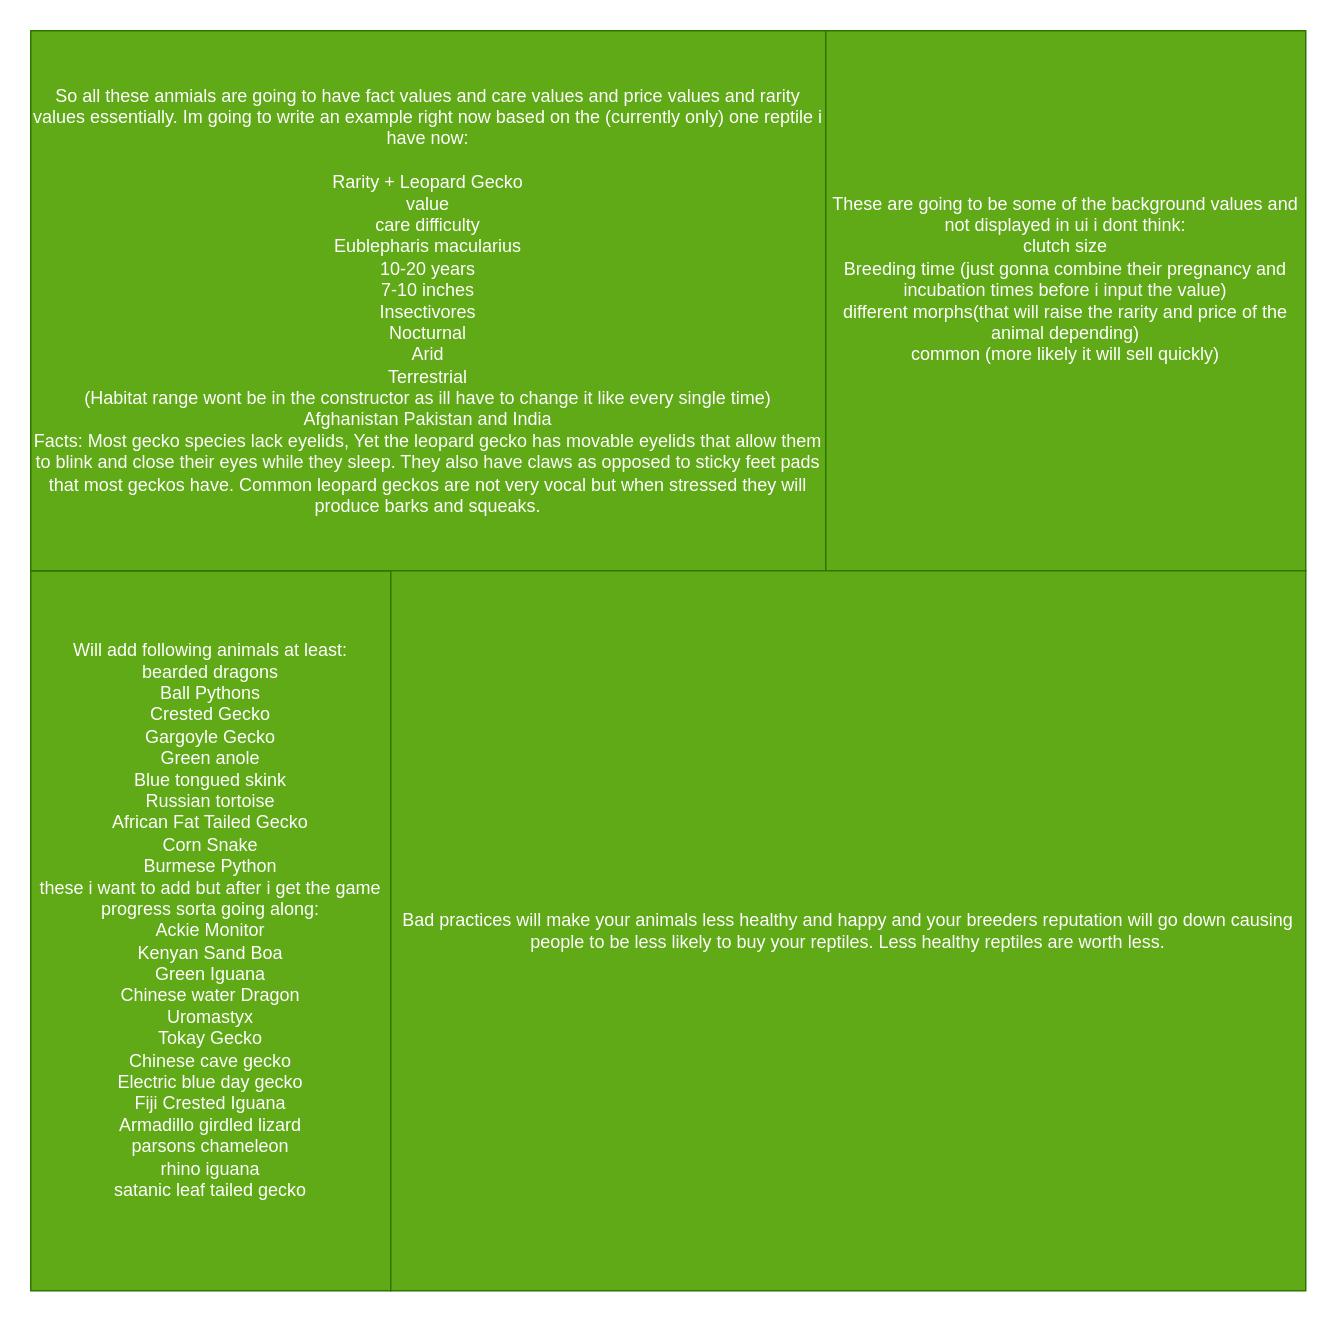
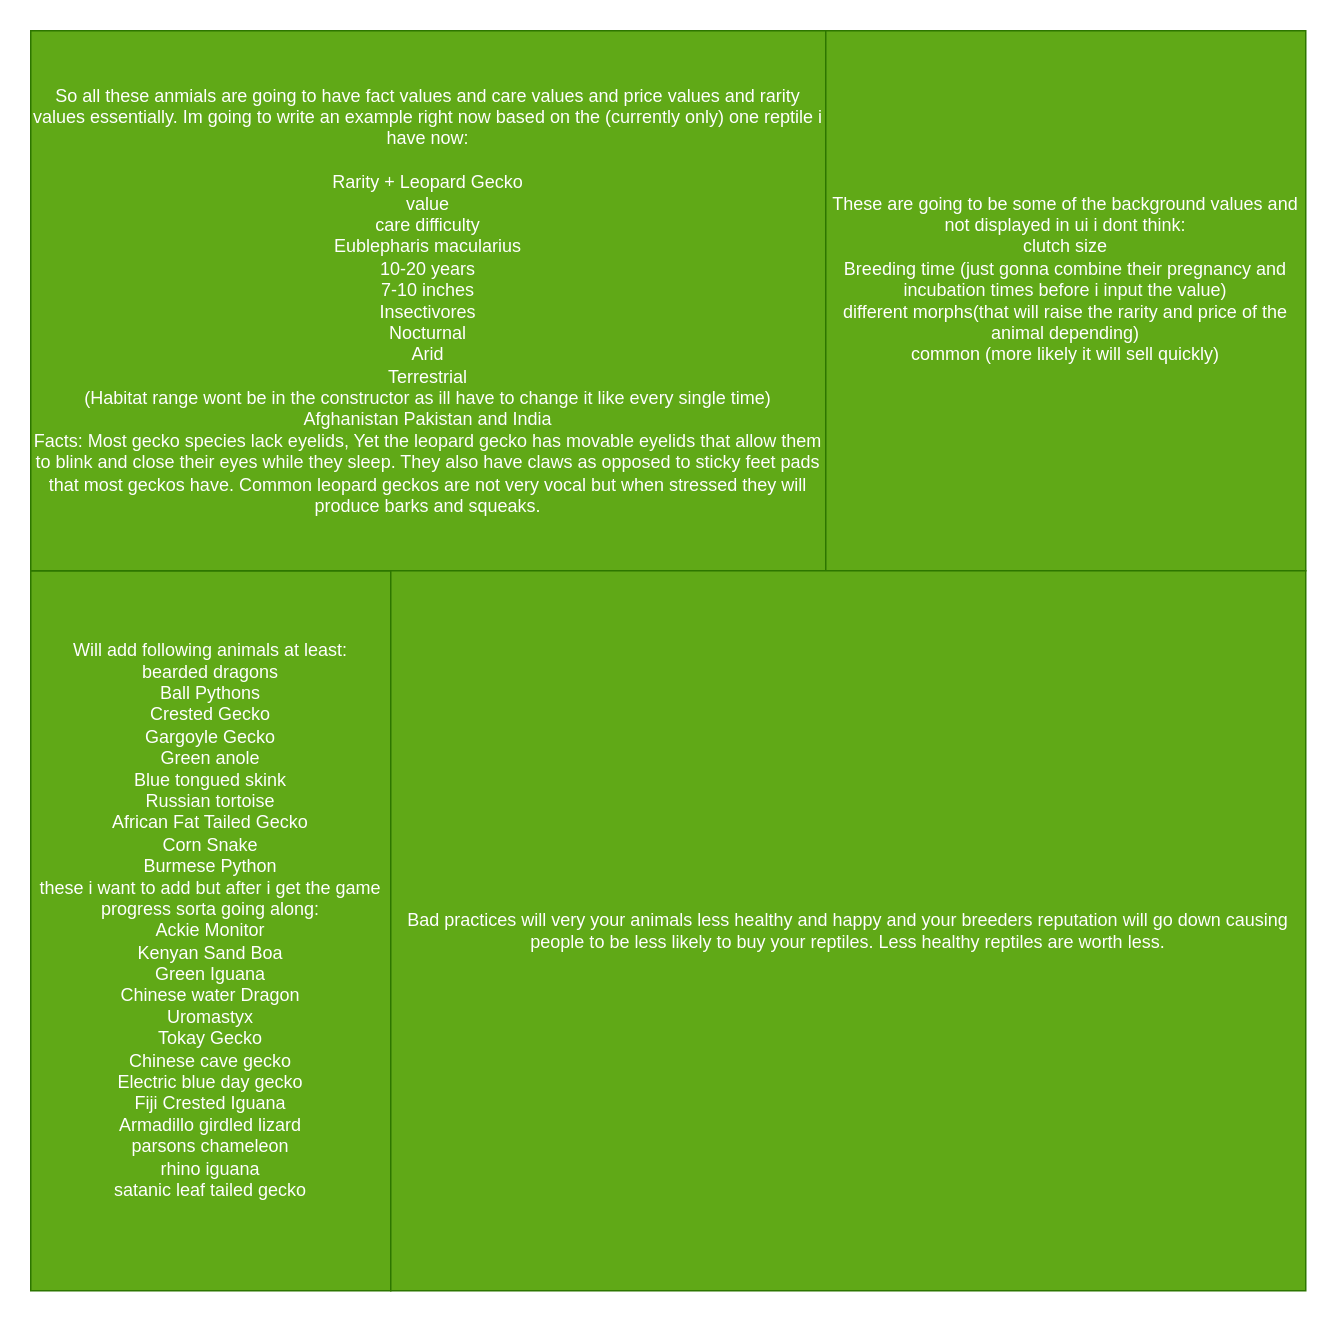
node "Bad practices will make your animals less healthy and happy and your breeders reputation will go down causing people to be less likely to buy your reptiles. Less healthy reptiles are worth less.": label "Bad practices will make your animals less healthy and happy and your breeders reputation will go down causing people to be less likely to buy your reptiles. Less healthy reptiles are worth less." -> "Bad practices will very your animals less healthy and happy and your breeders reputation will go down causing people to be less likely to buy your reptiles. Less healthy reptiles are worth less."
